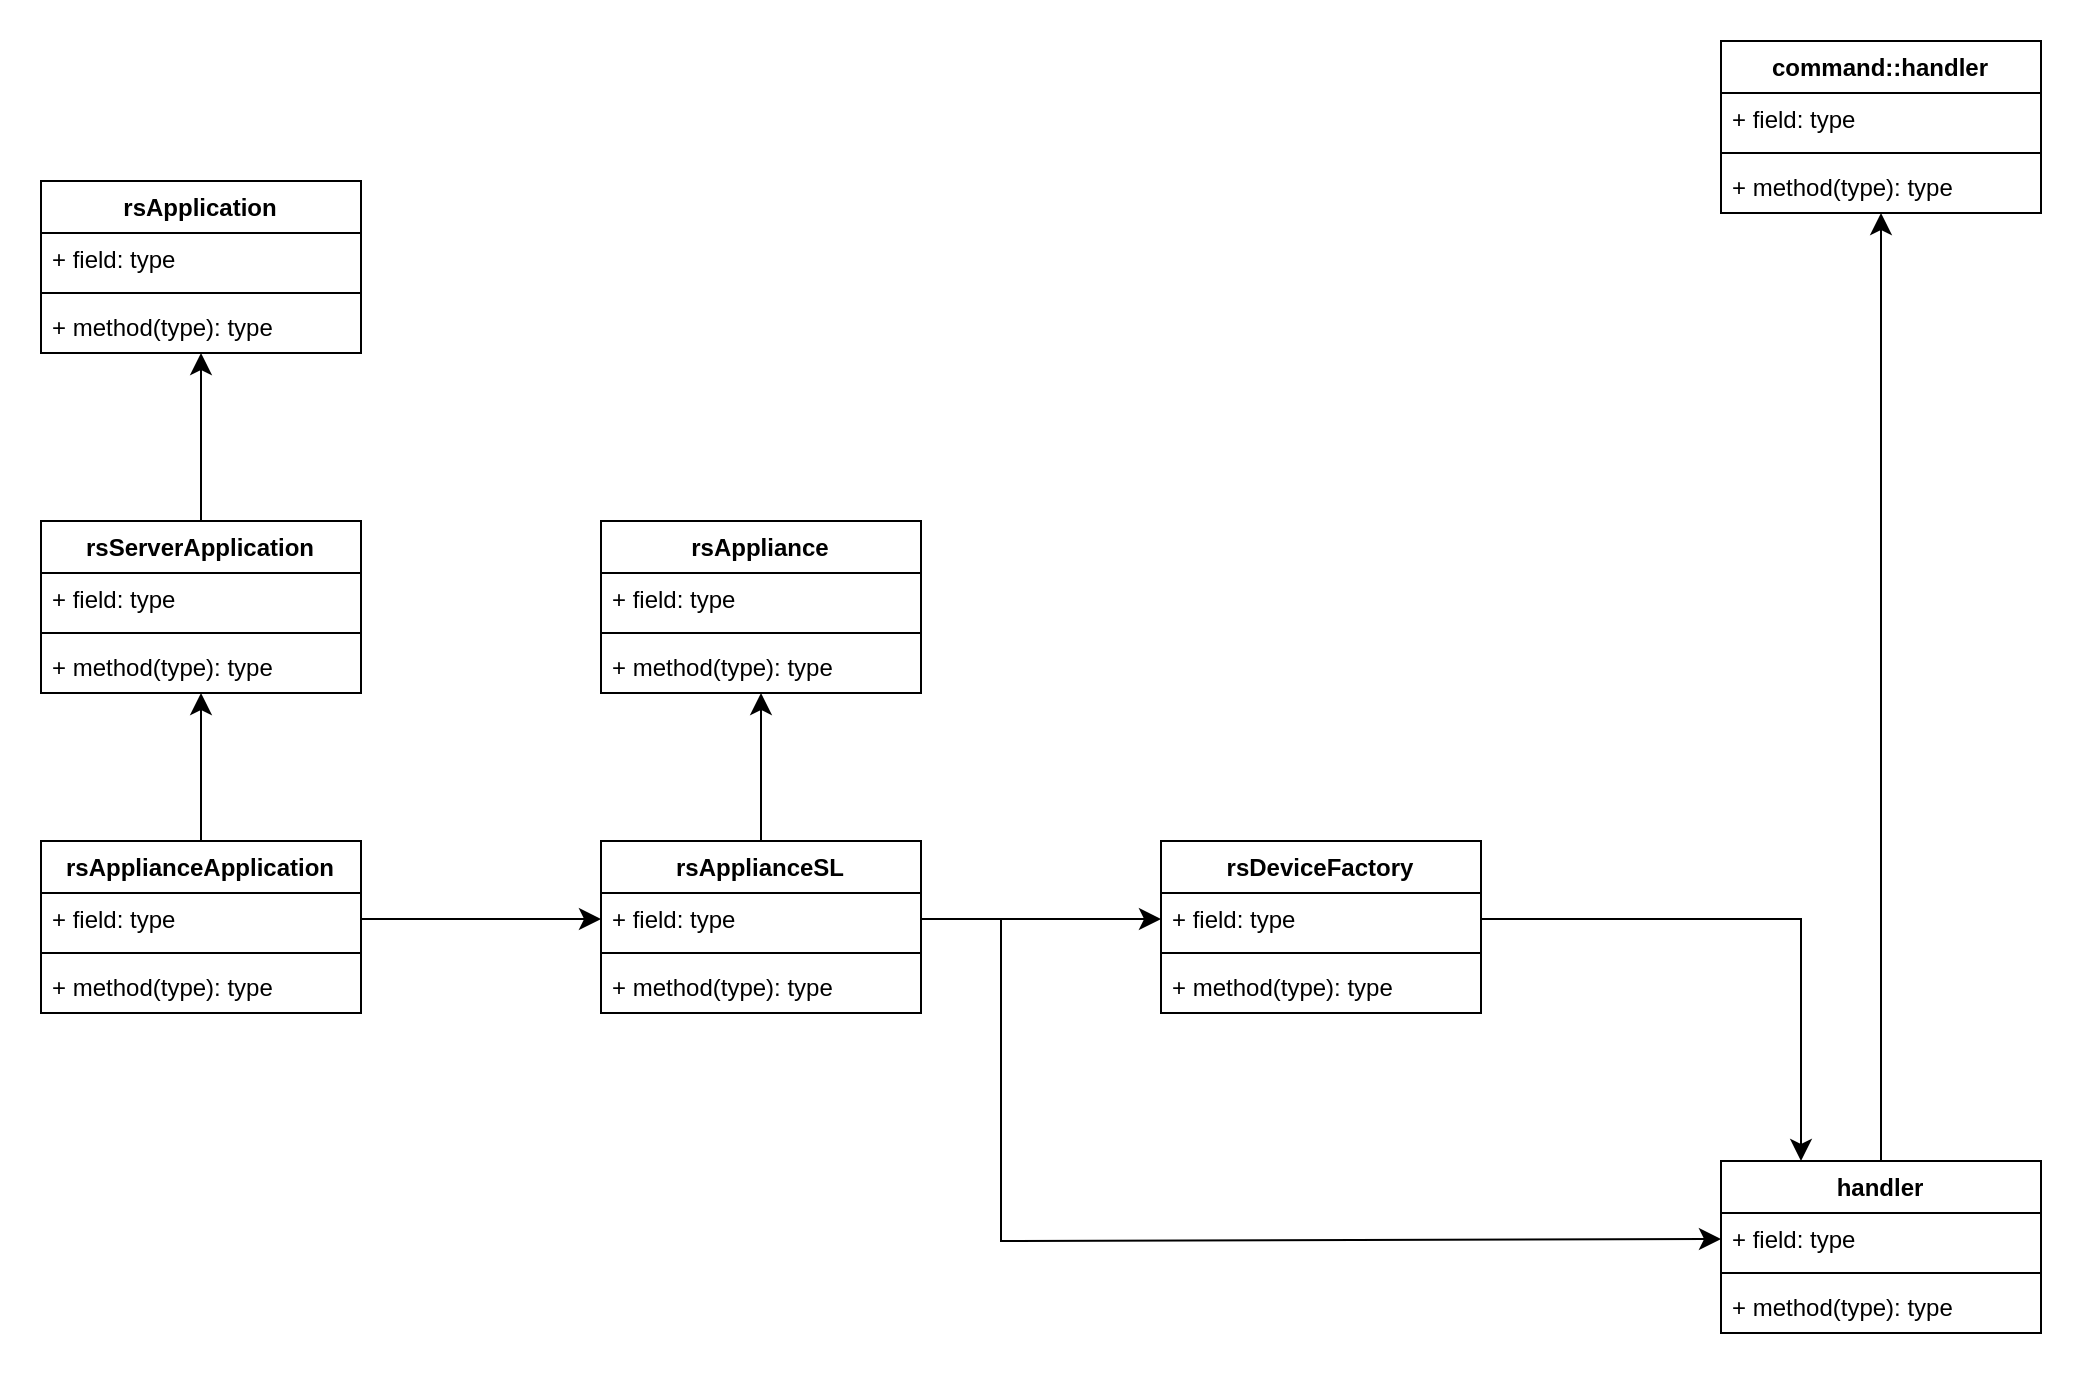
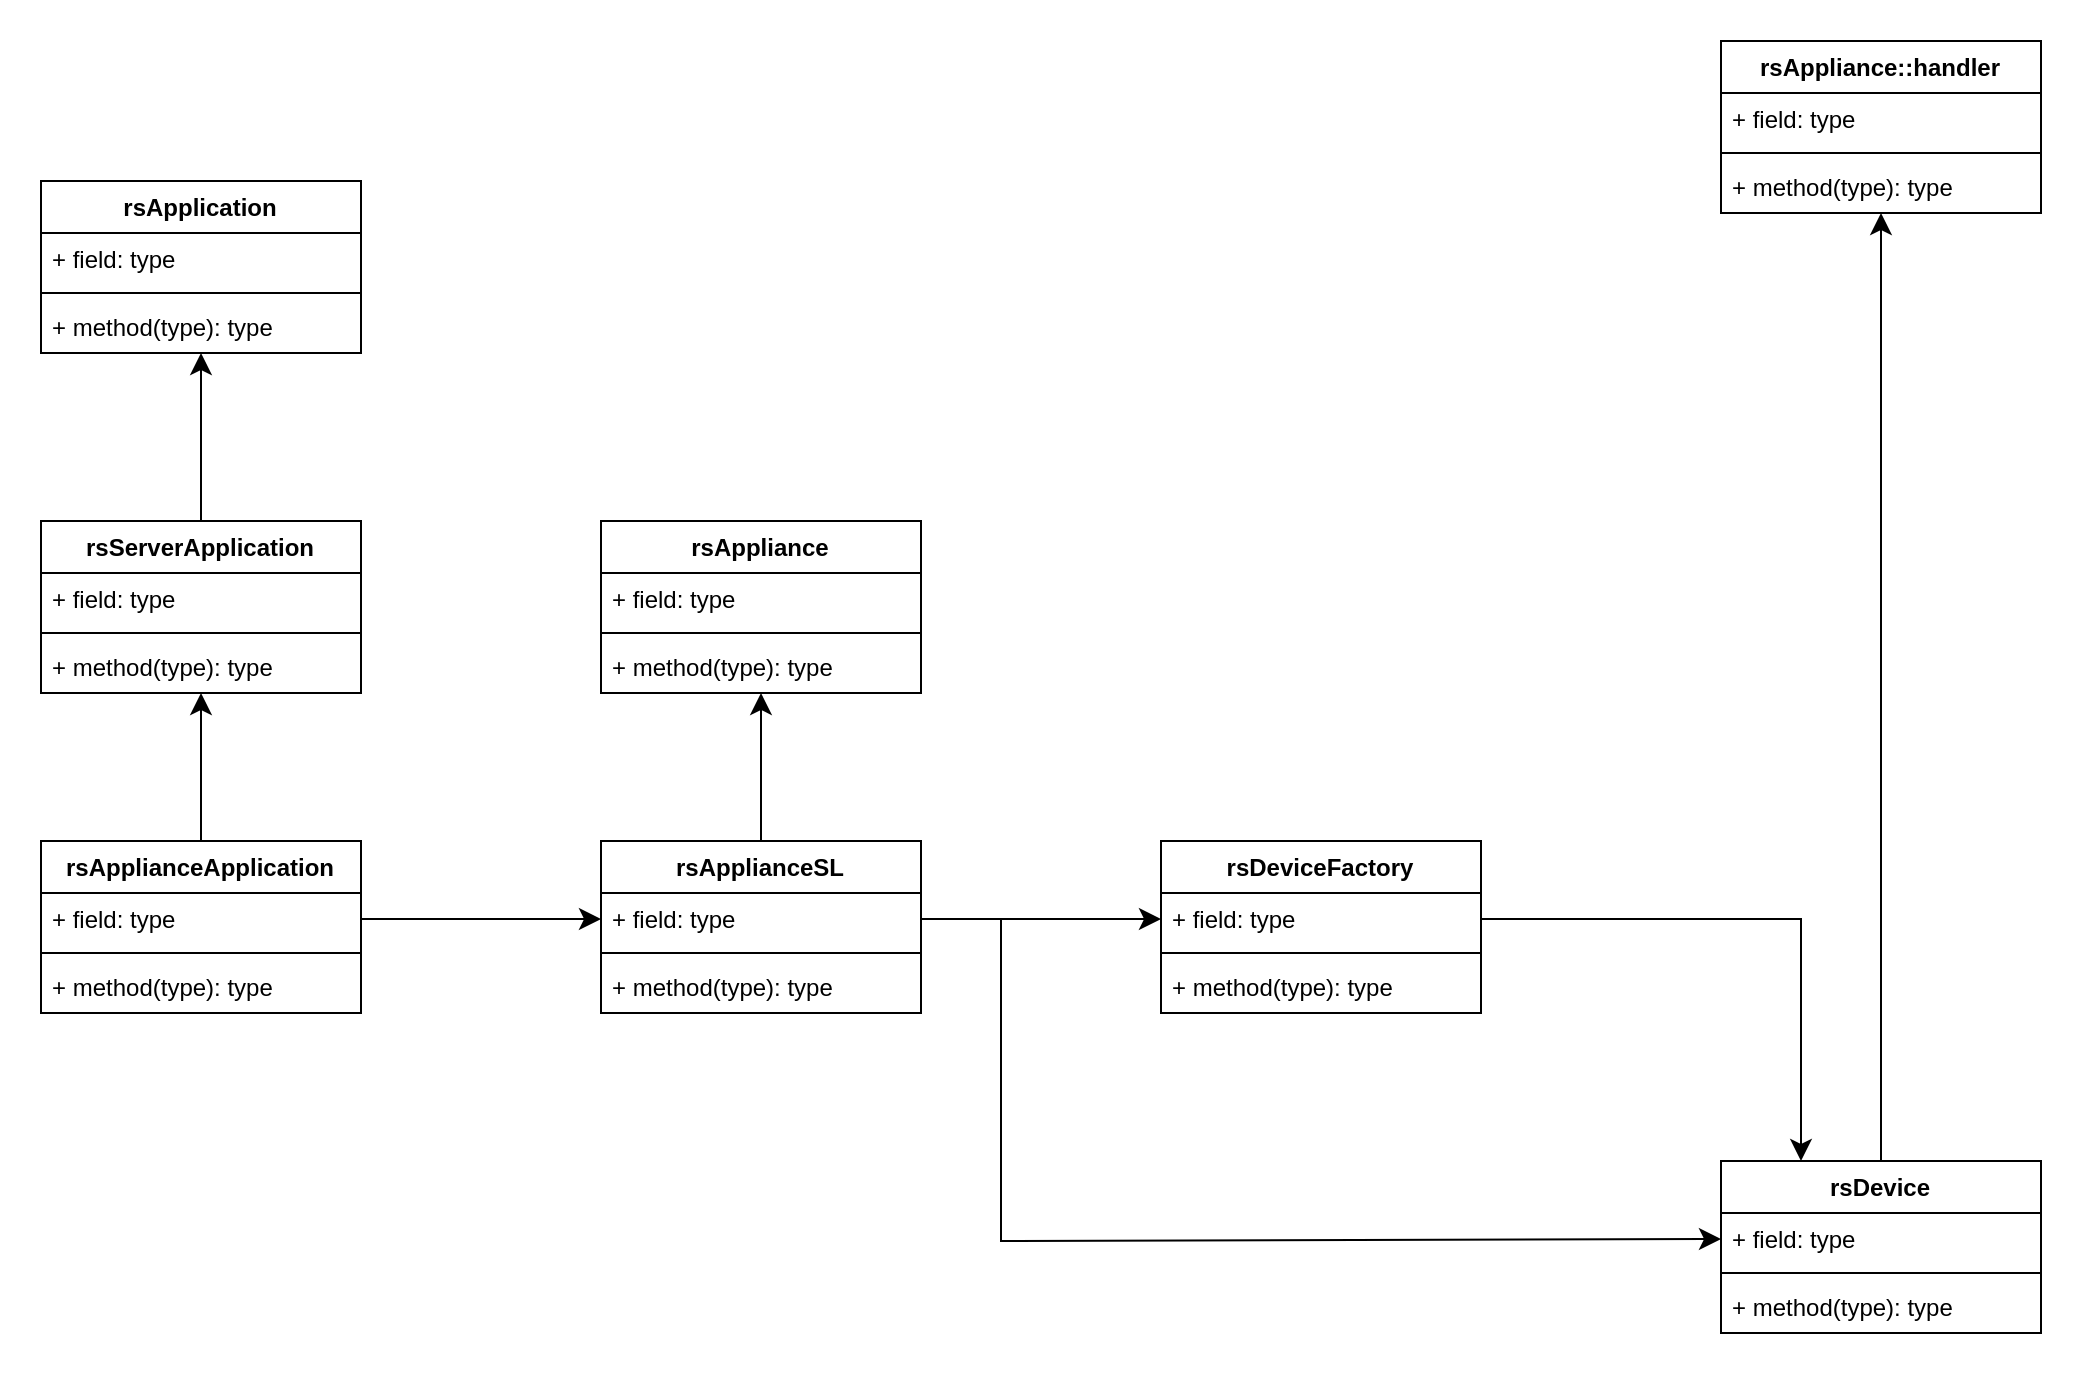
node "command::handler": label "command::handler" -> "rsAppliance::handler"
node "handler": label "handler" -> "rsDevice"
